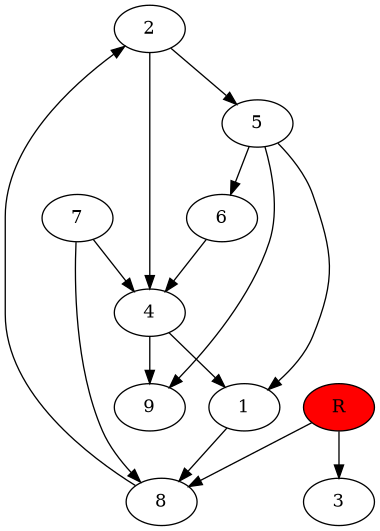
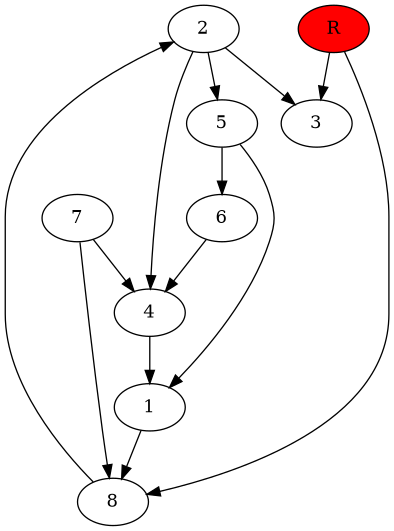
edge "2" -> "3": added
node "9": removed
